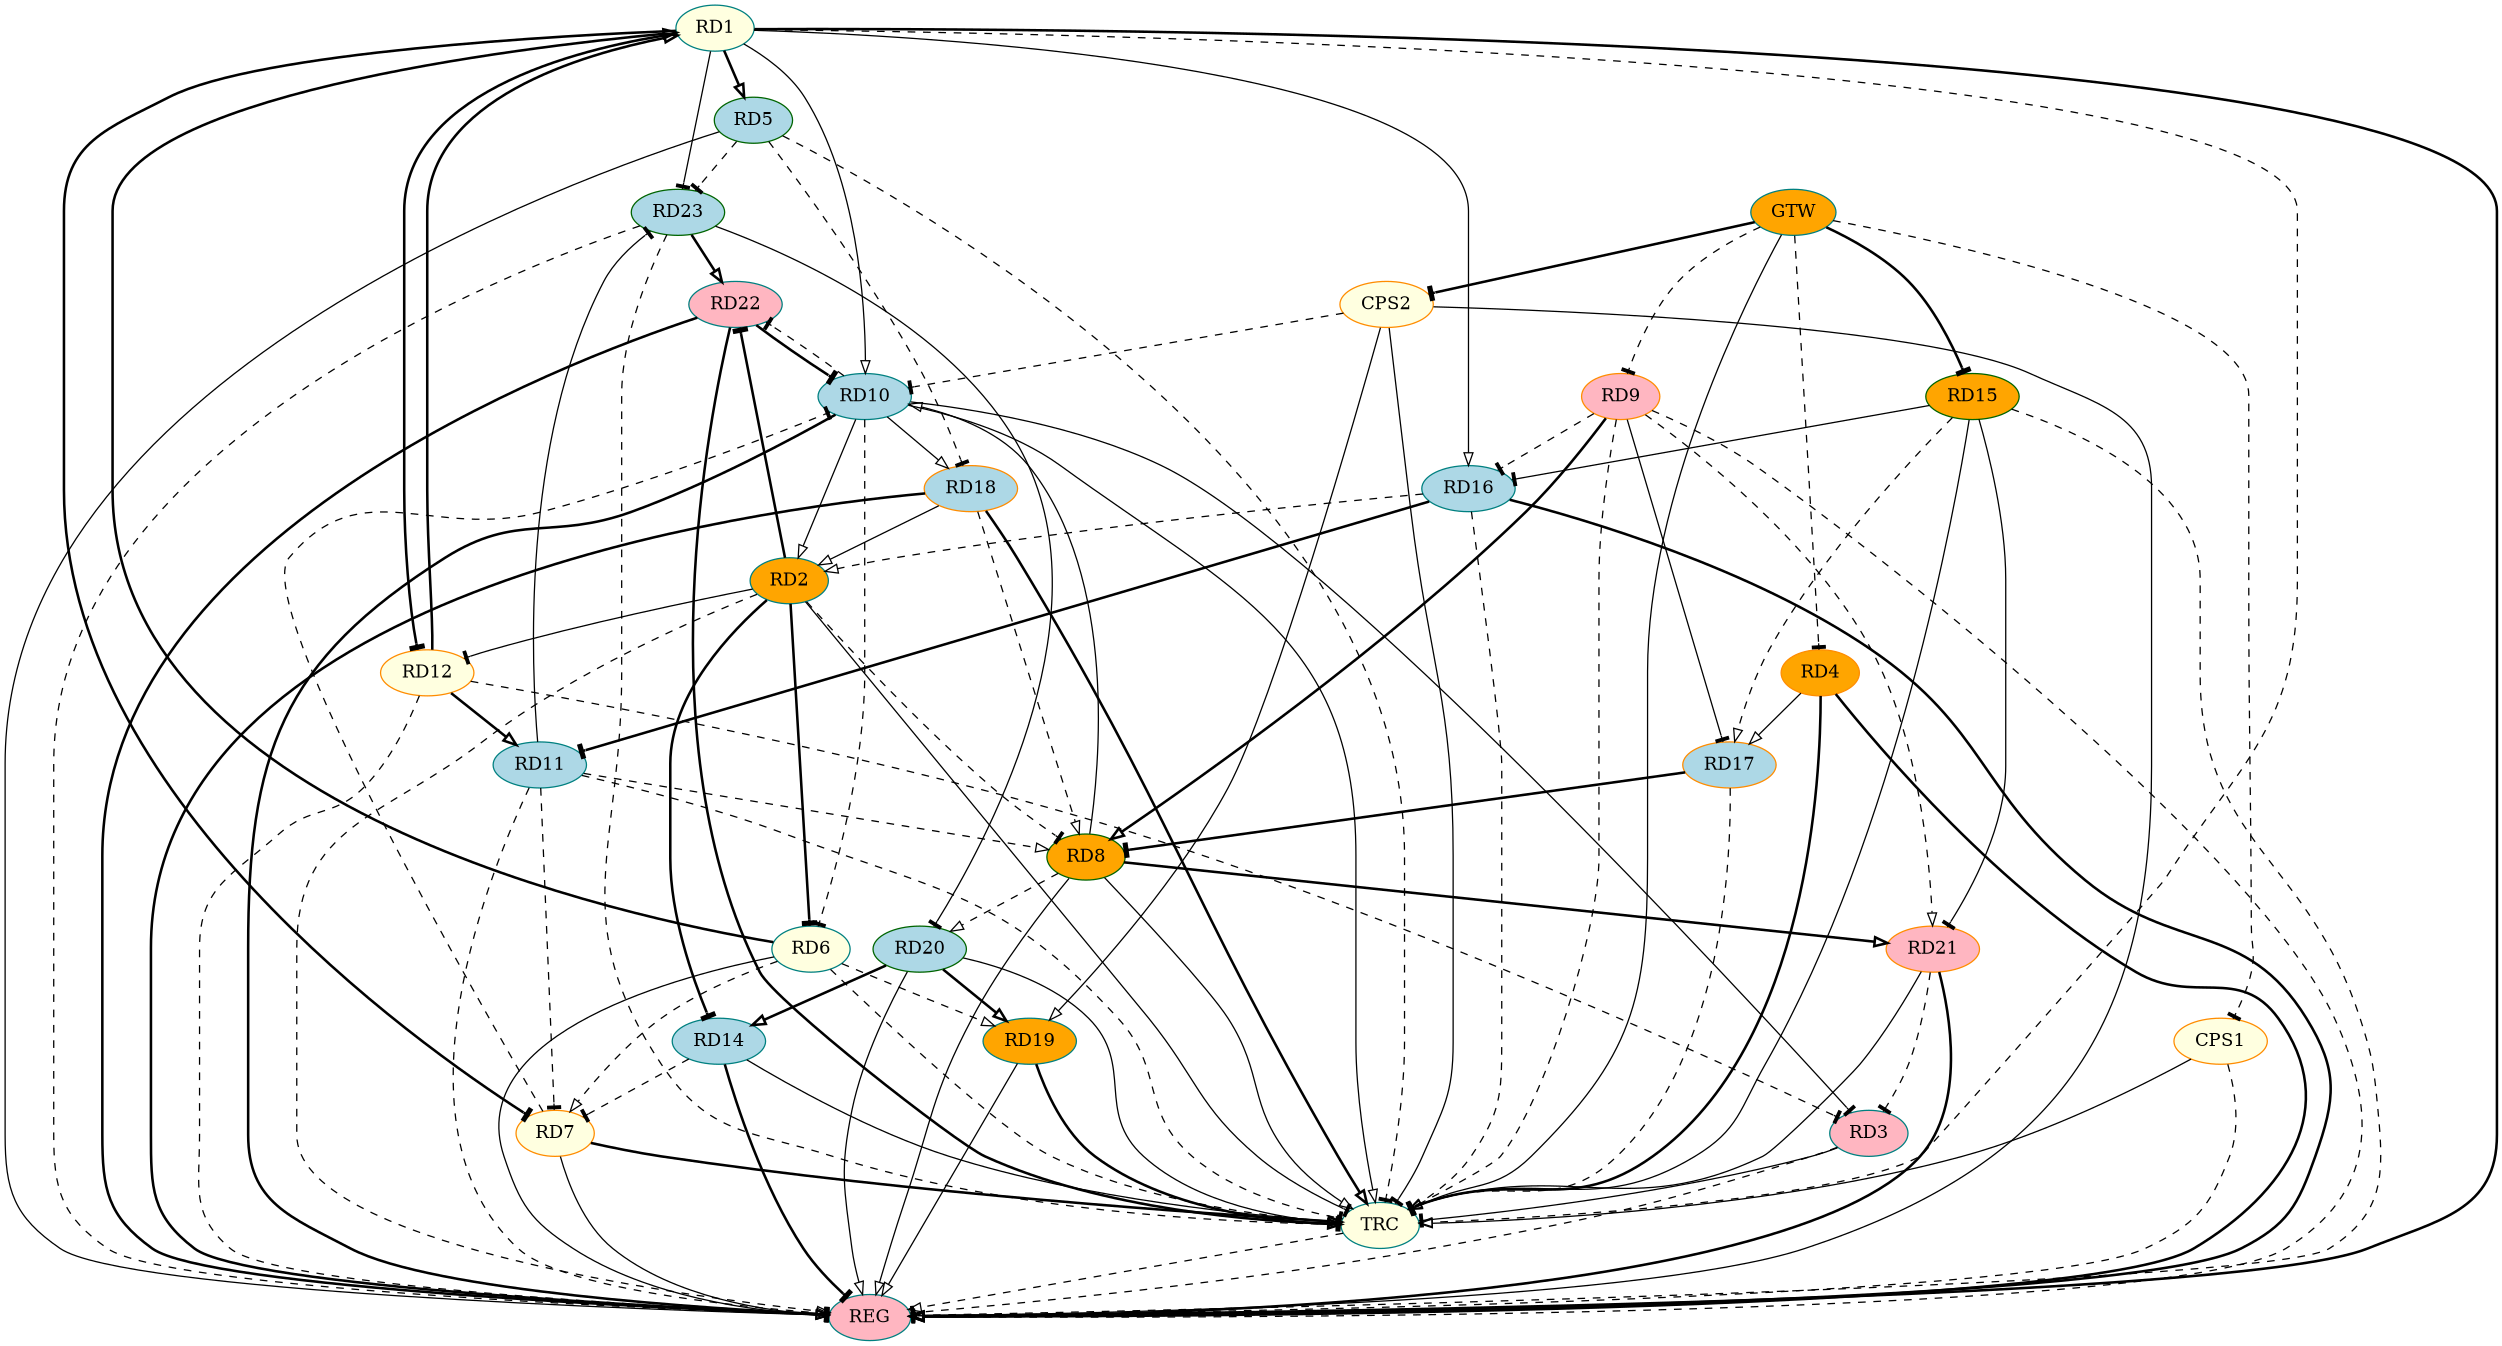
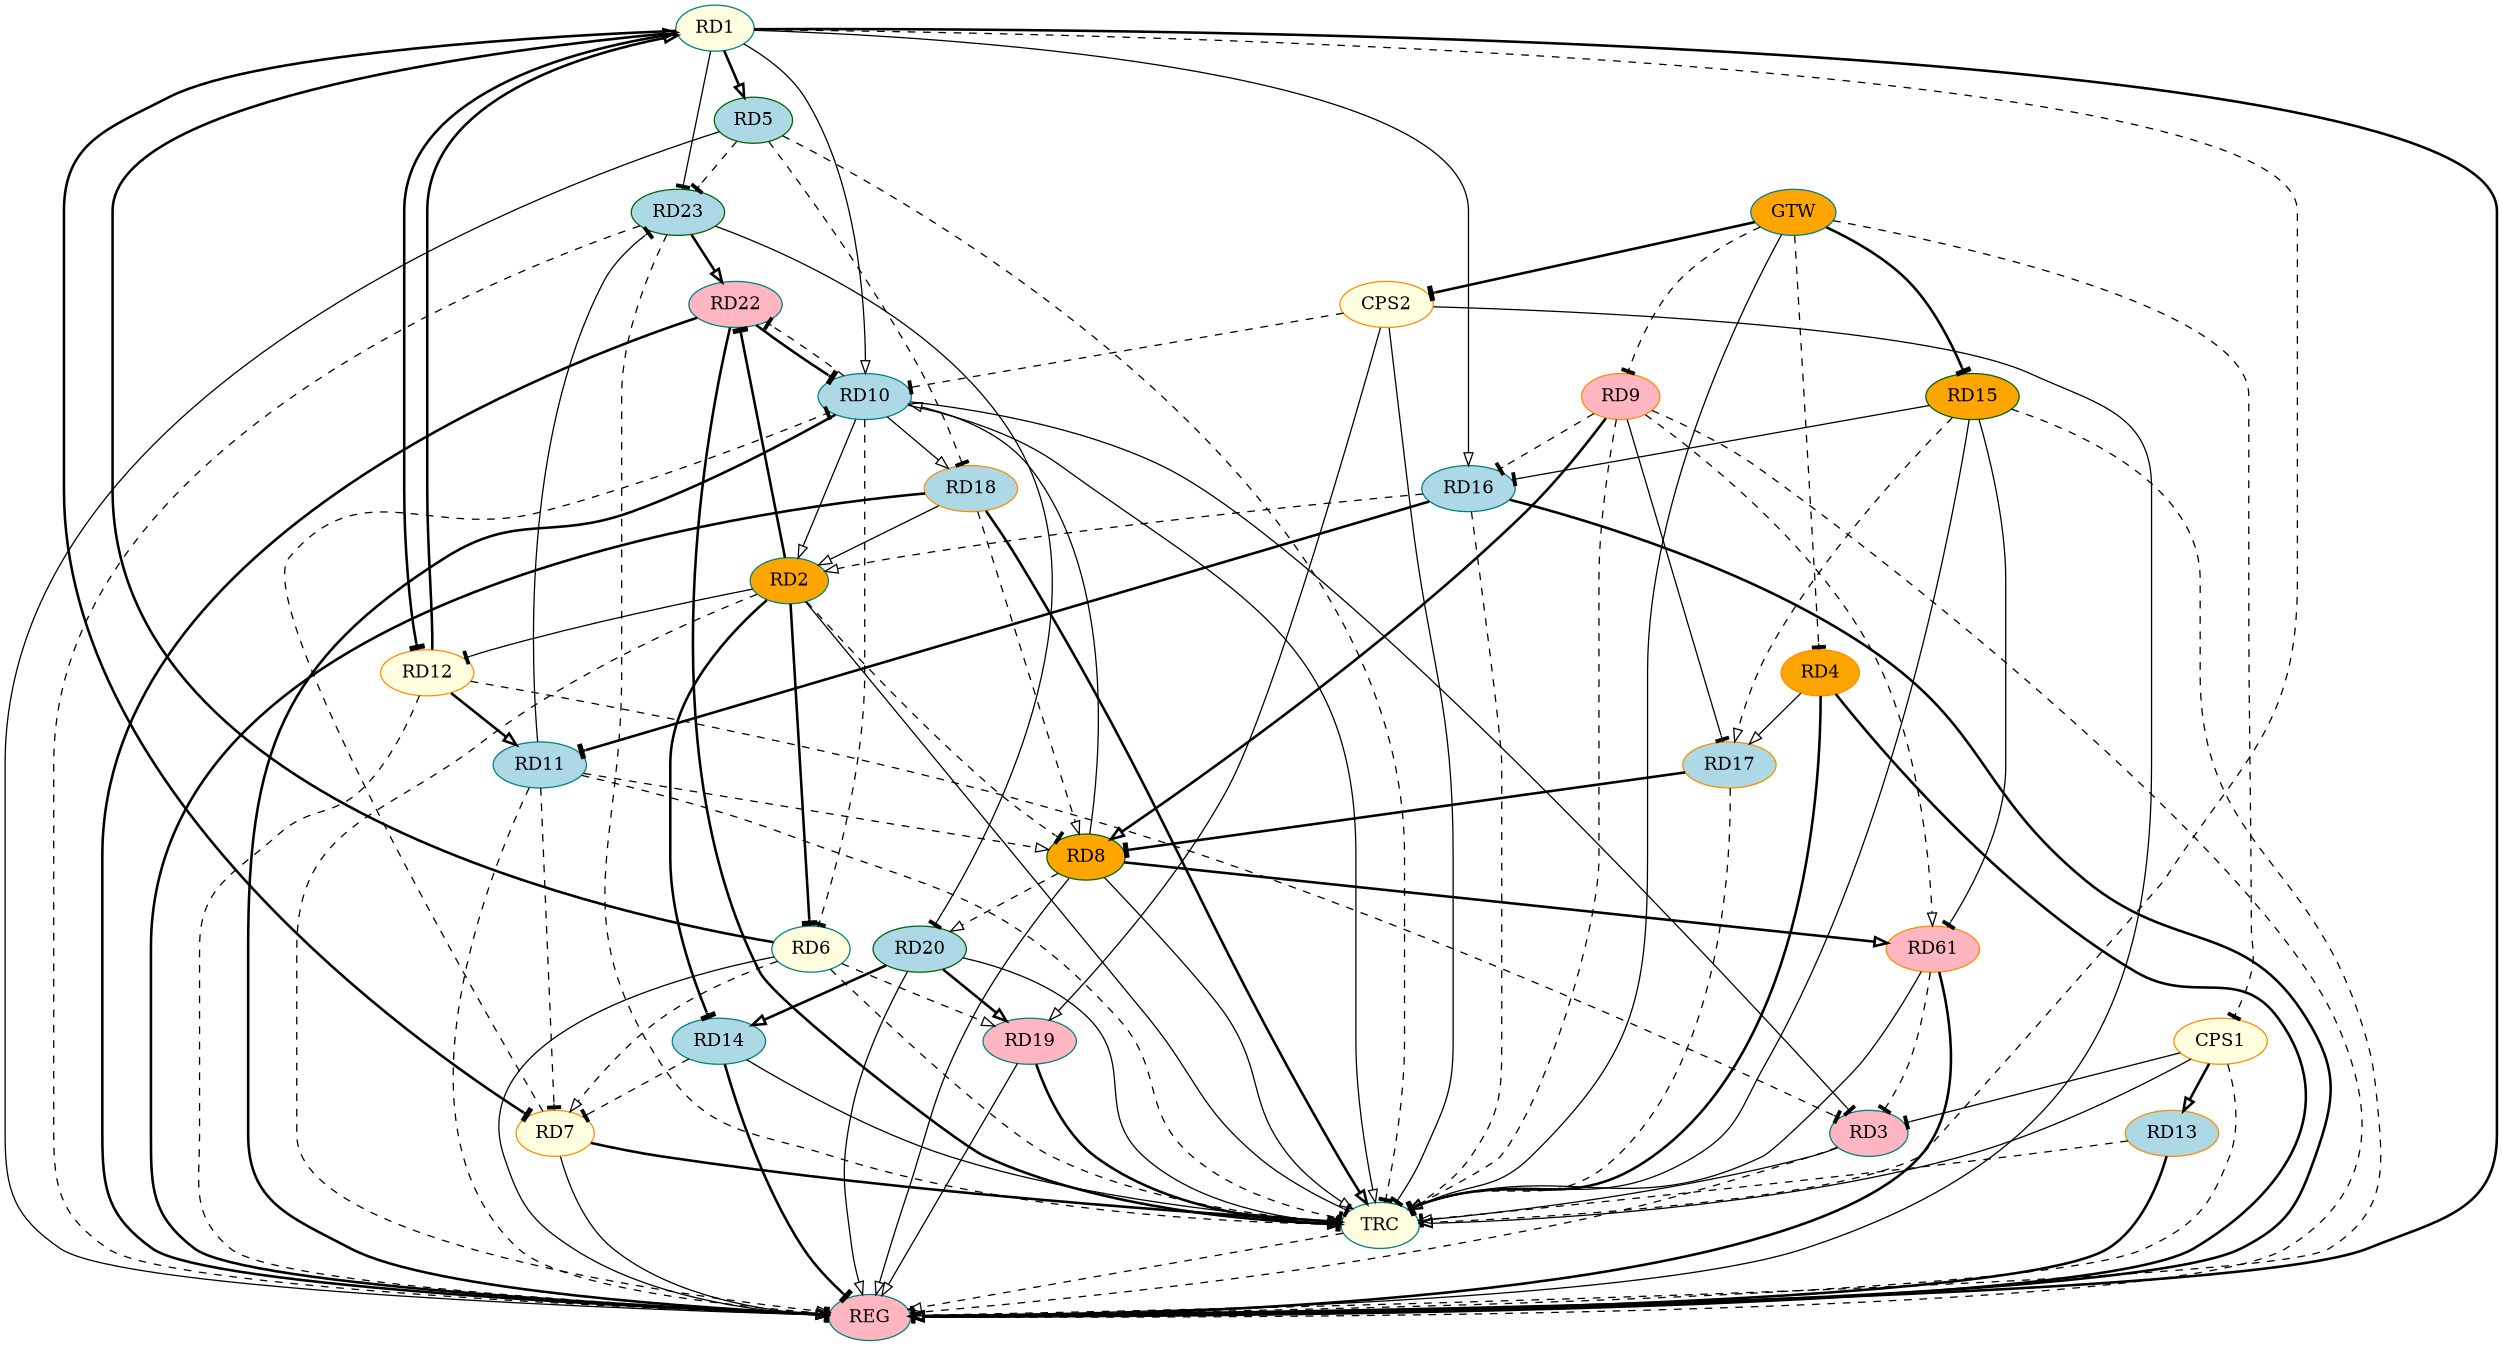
node "RD21": label "RD21" -> "RD61"
node "RD19": fillcolor orange -> lightpink
edge "CPS1" -> "RD3": added
node "RD13": added
